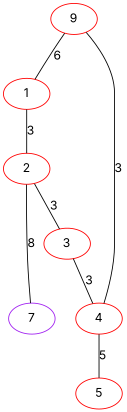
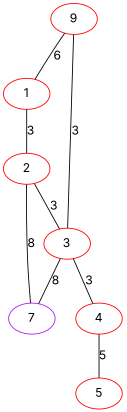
edge "9" -- "4": now "9" -- "3"
edge "3" -- "7": added, label "8"
